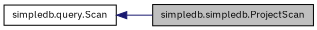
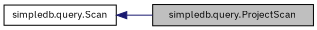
node "simpledb.simpledb.ProjectScan": label "simpledb.simpledb.ProjectScan" -> "simpledb.query.ProjectScan"
